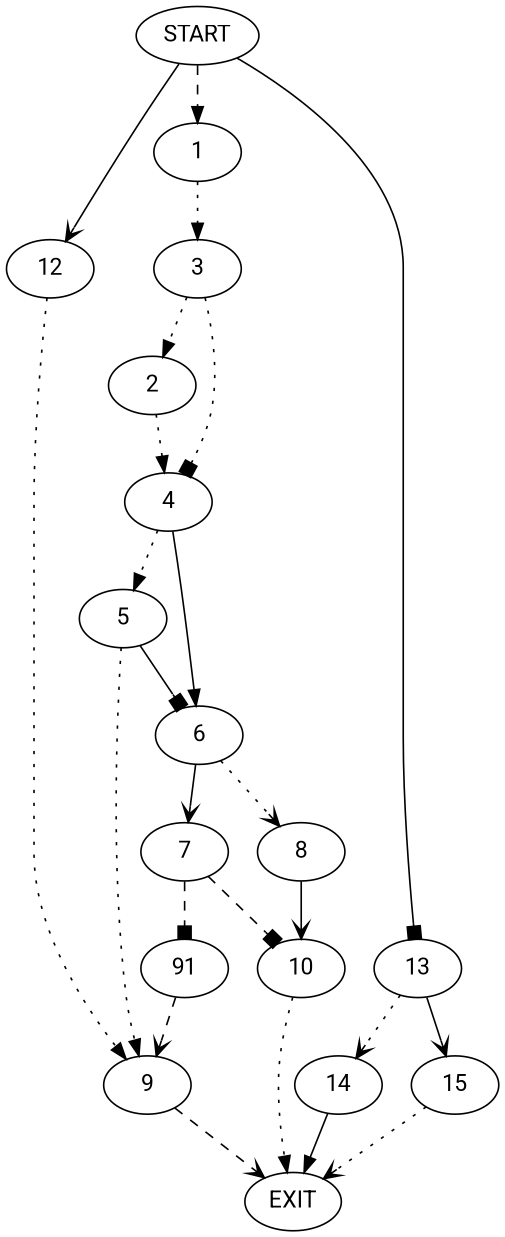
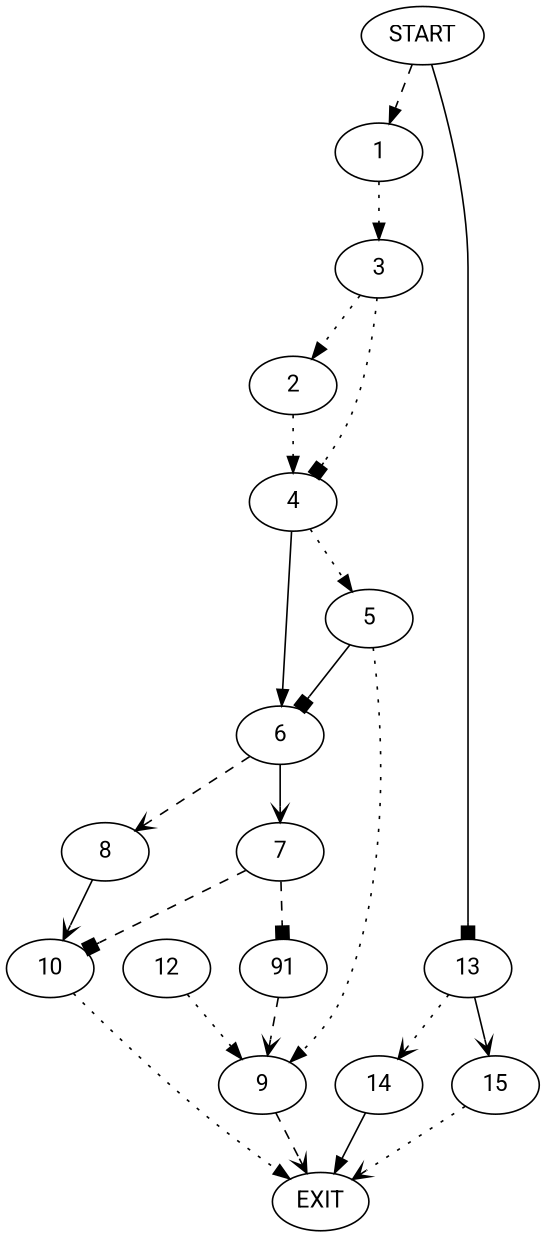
edge "START" -> "12": removed
edge "6" -> "8": style dotted -> dashed
